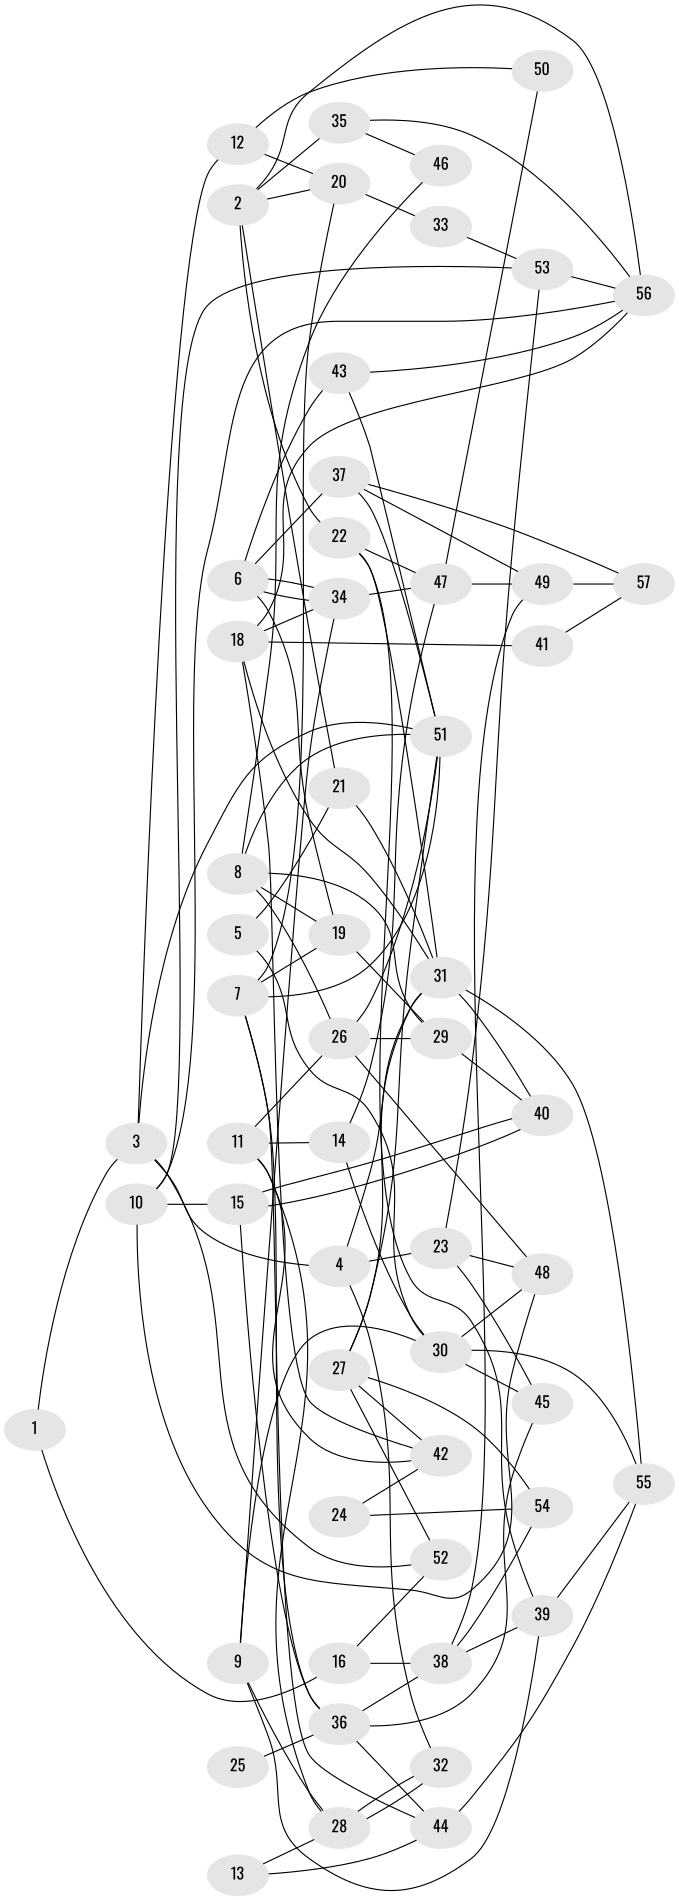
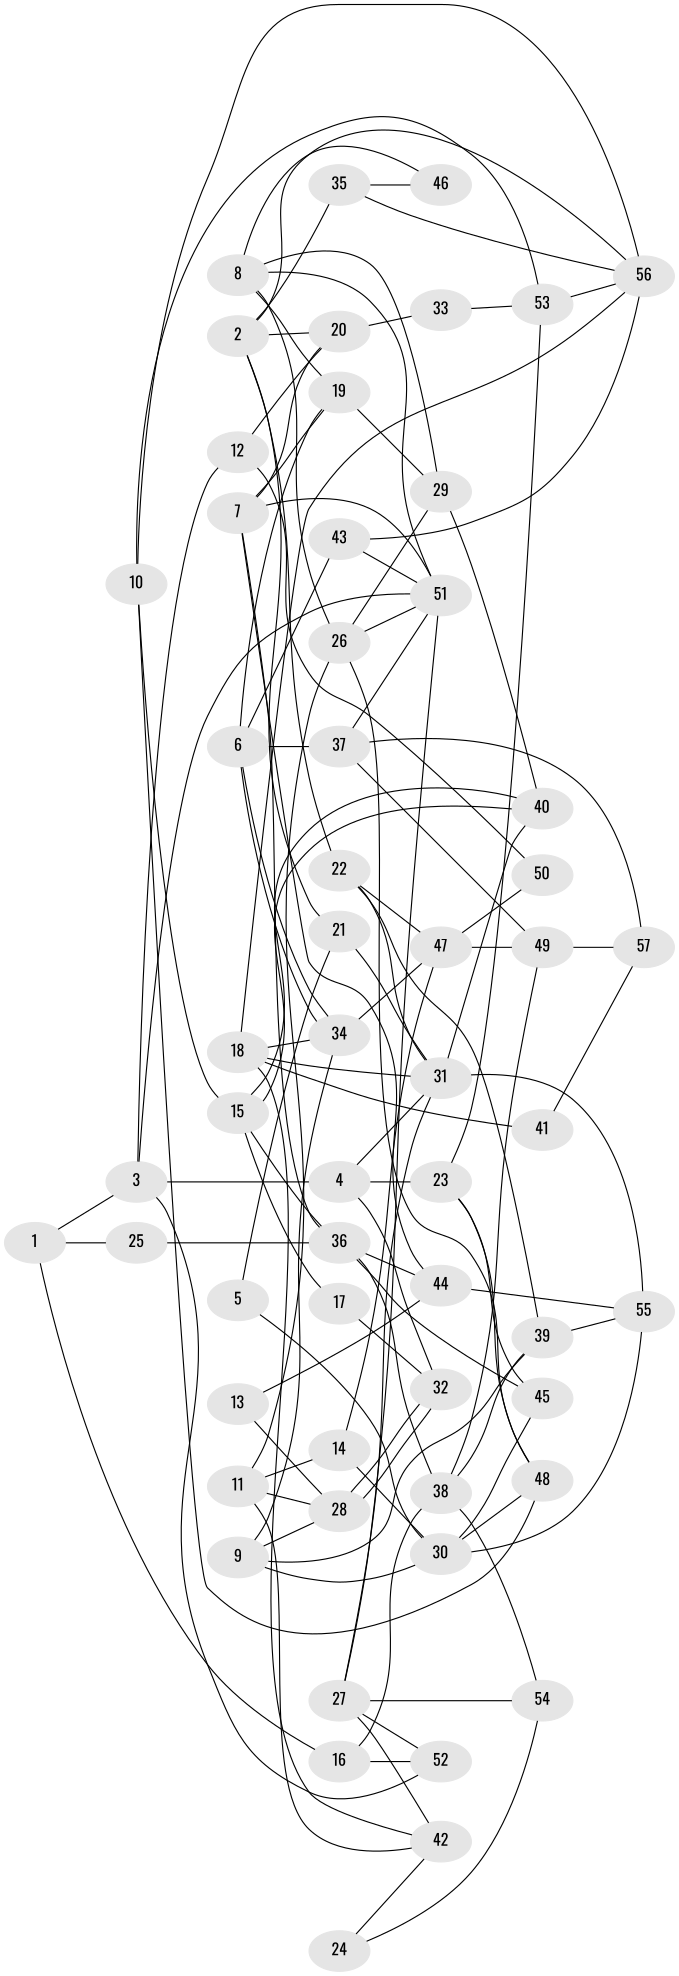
edge "1" -- "25": added
node "17": added
